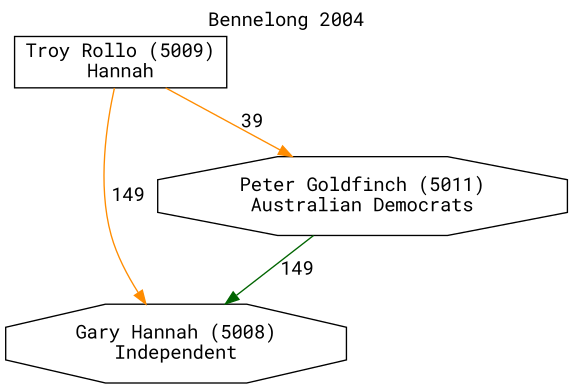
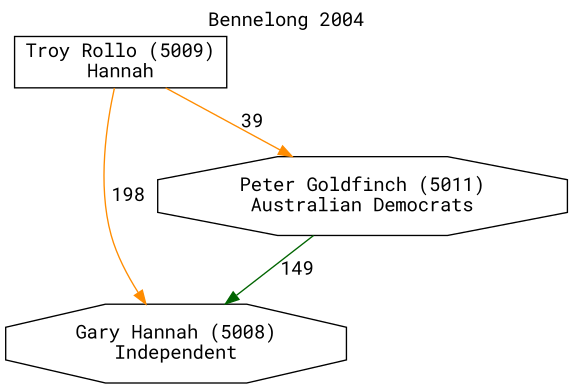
edge "Troy Rollo (5009) Hannah" -> "Gary Hannah (5008) Independent": label "149" -> "198"
